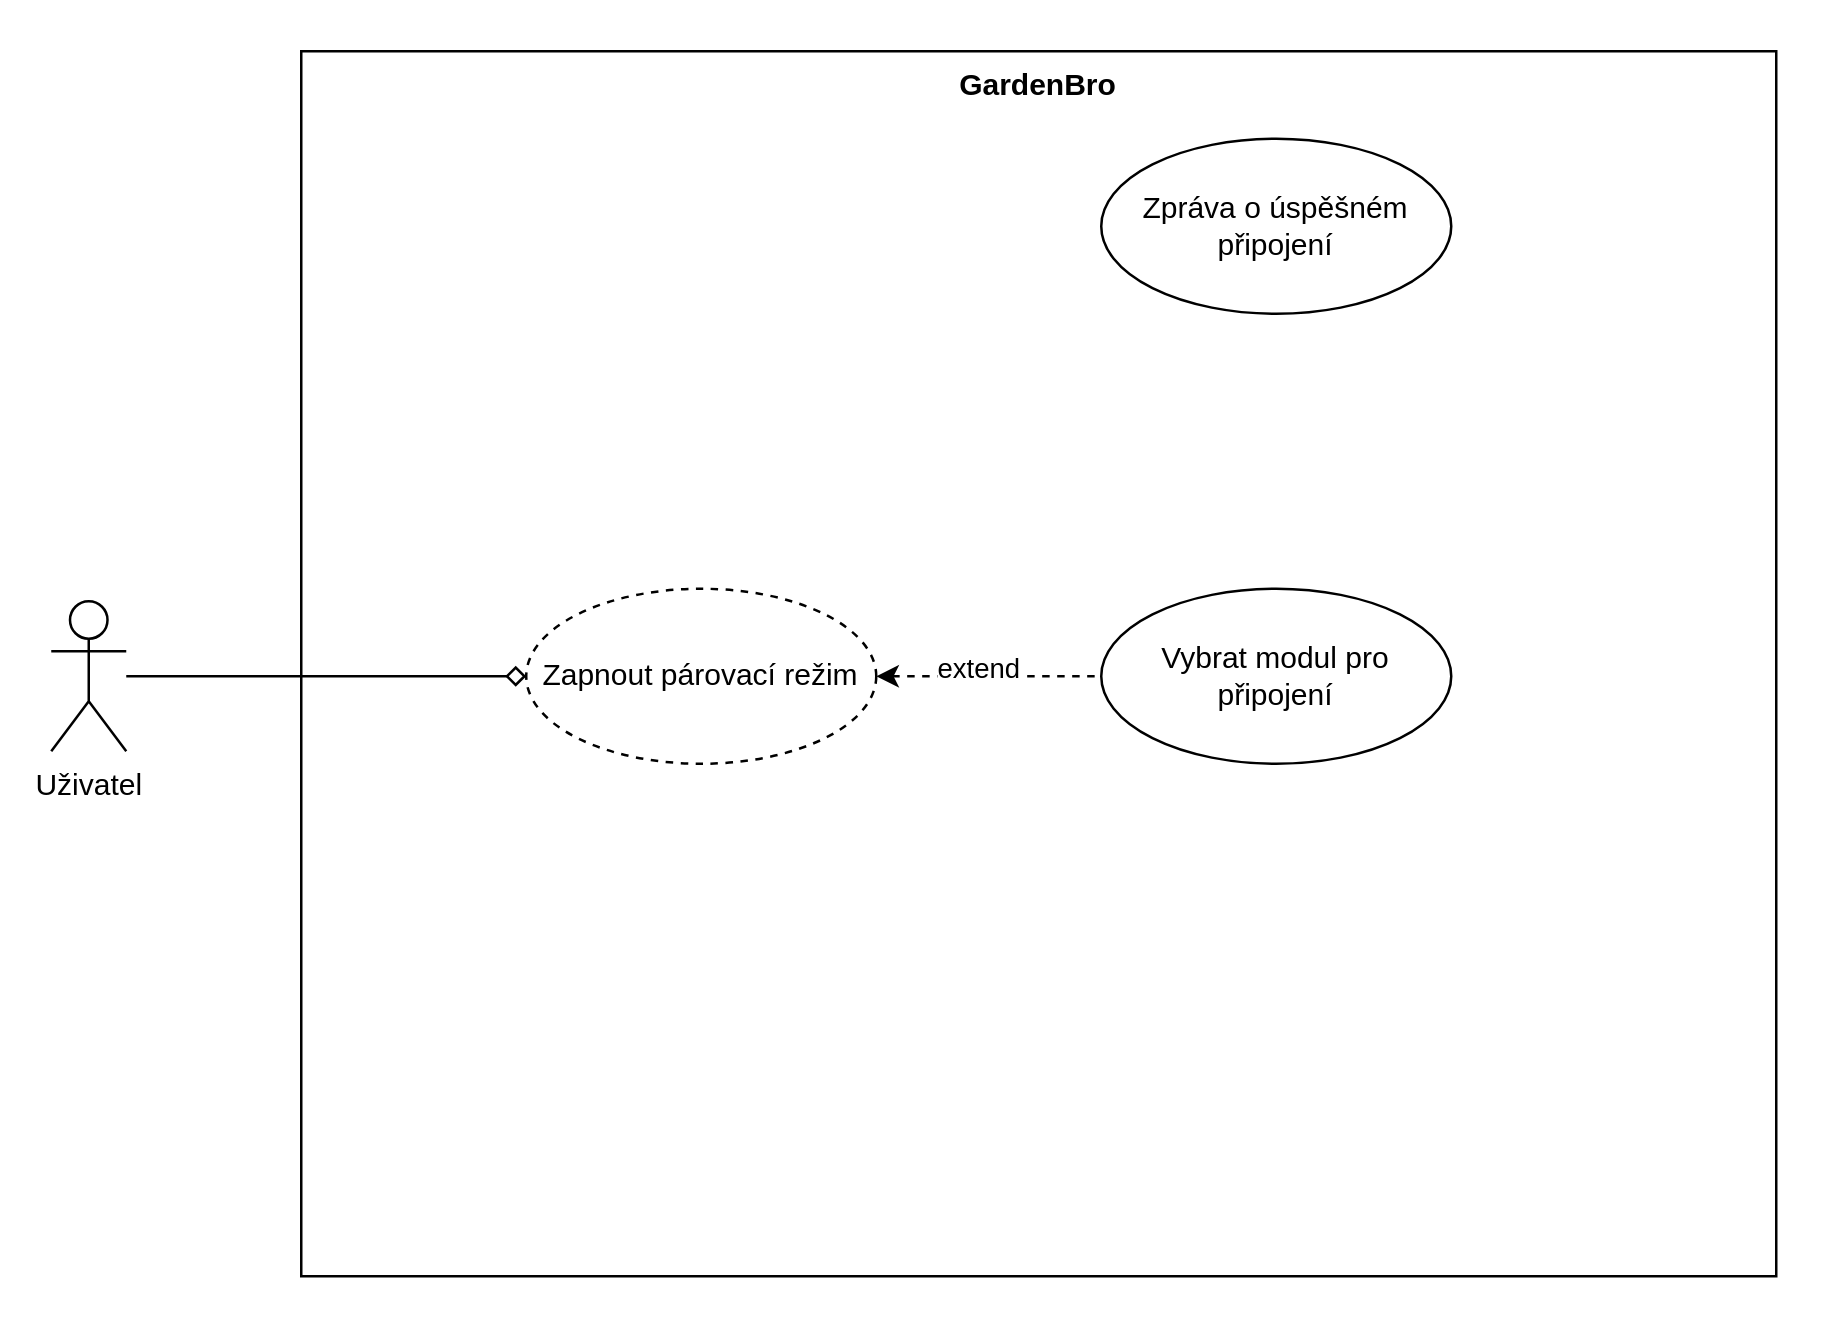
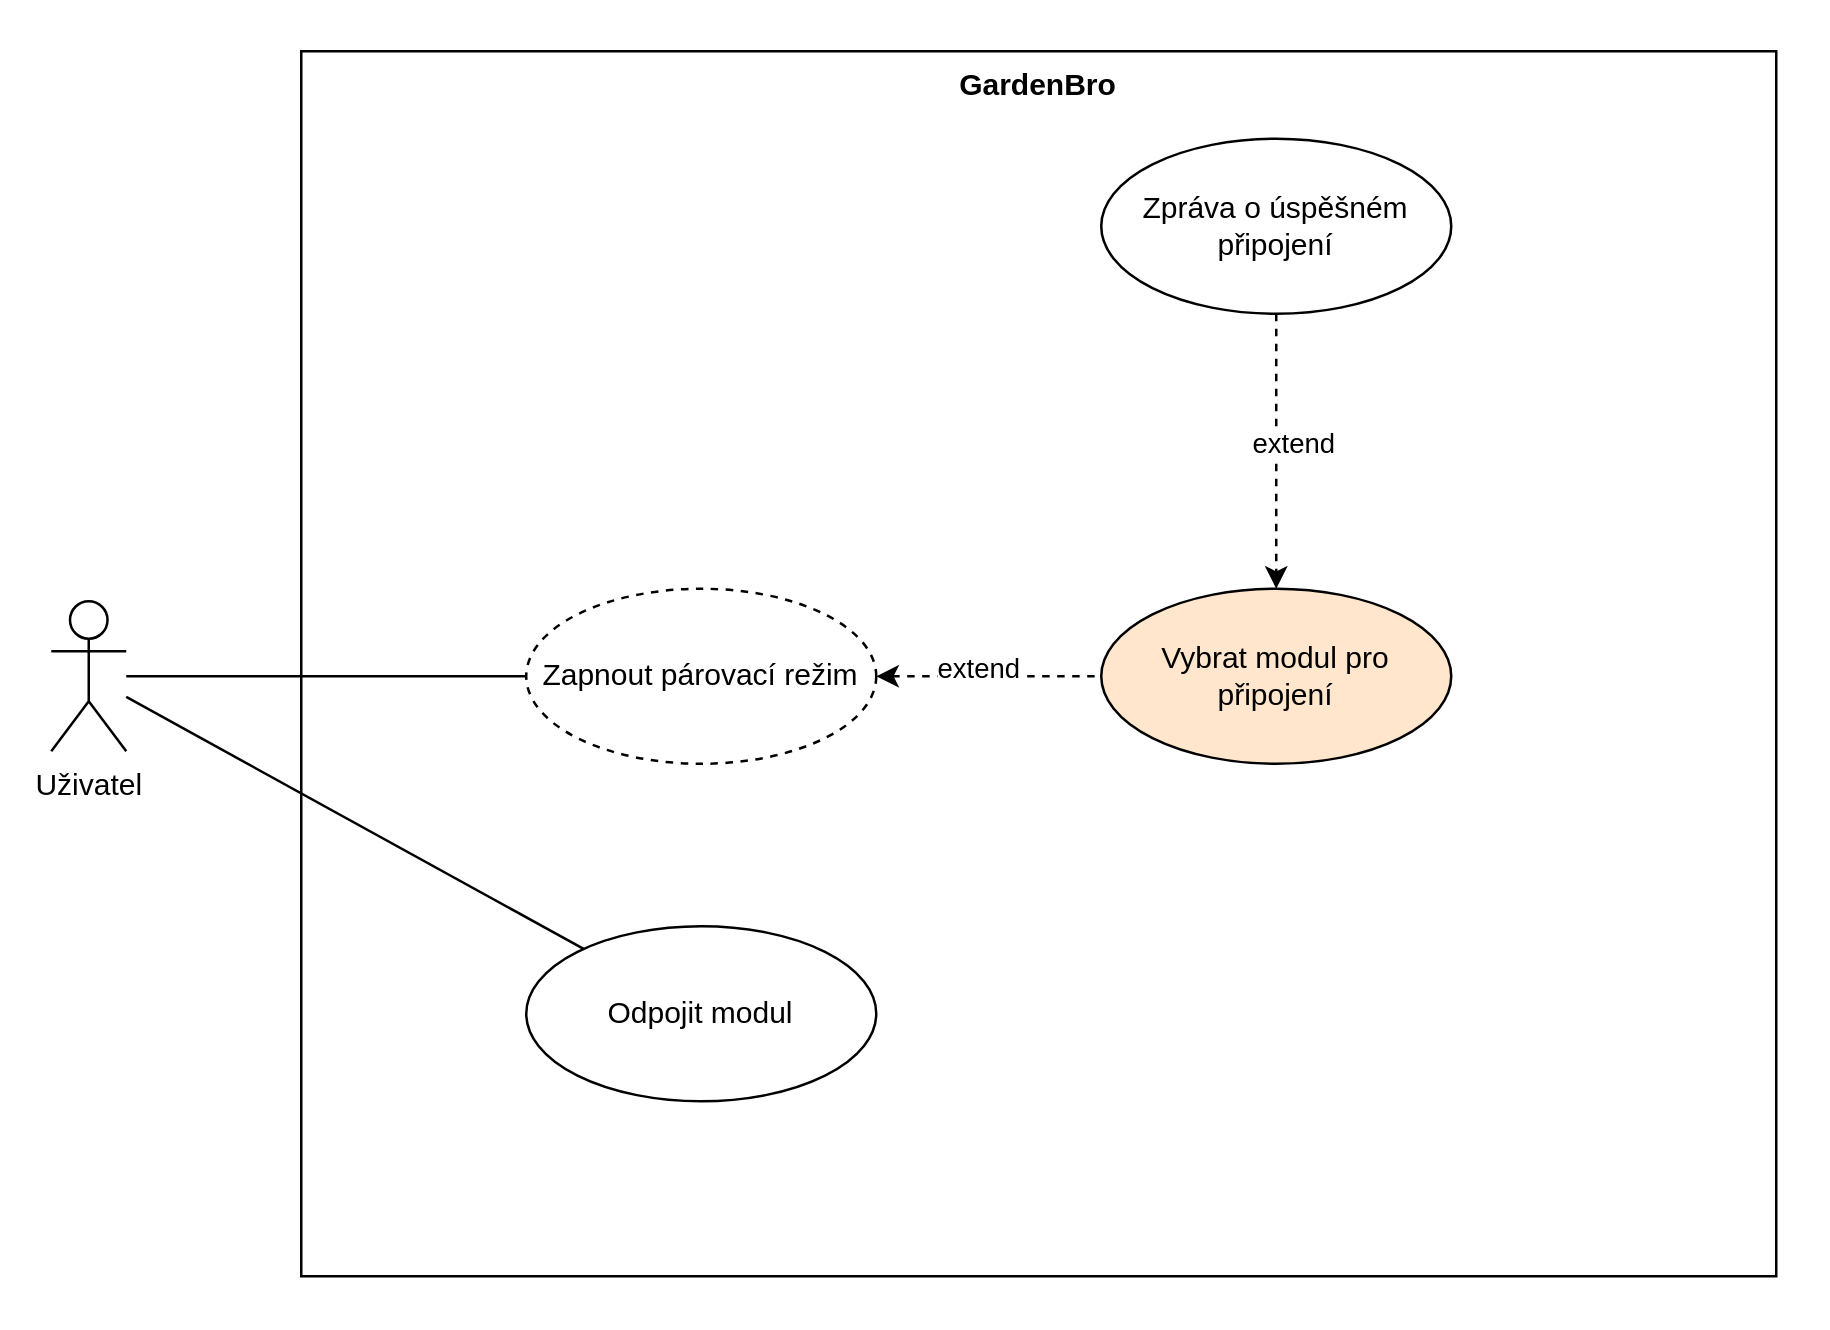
edge "Zpráva o úspěšném připojení" -> "Vybrat modul pro připojení": added, label "extend"
edge "Uživatel" -> "Zapnout párovací režim": arrowhead diamond -> none
node "Vybrat modul pro připojení": fillcolor #ffffff -> #ffe6cc
edge "Uživatel" -- "Odpojit modul": added
node "Odpojit modul": added
